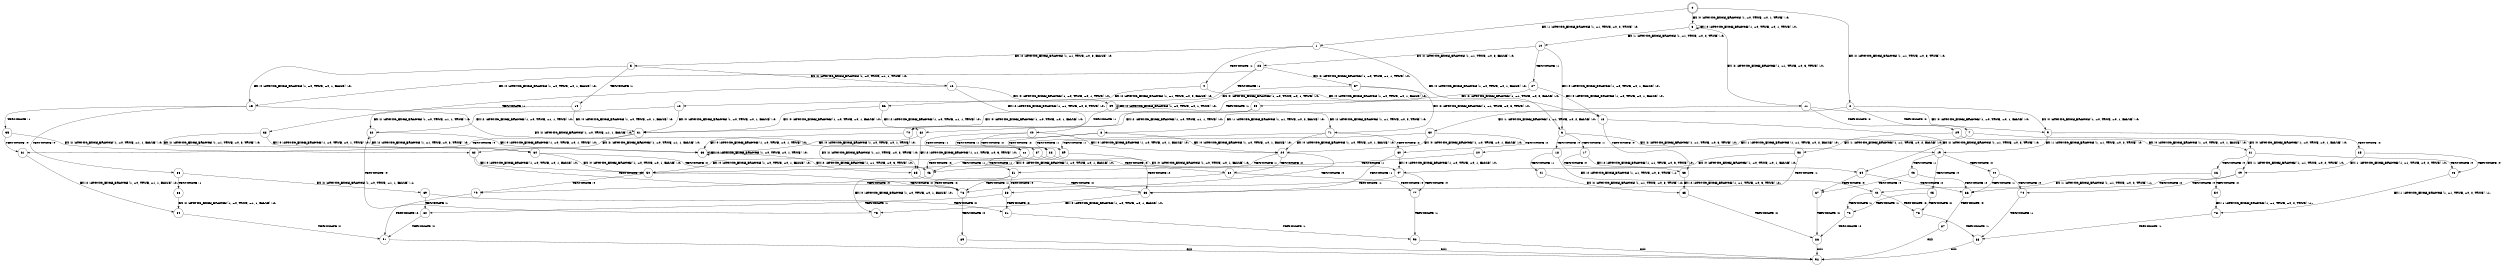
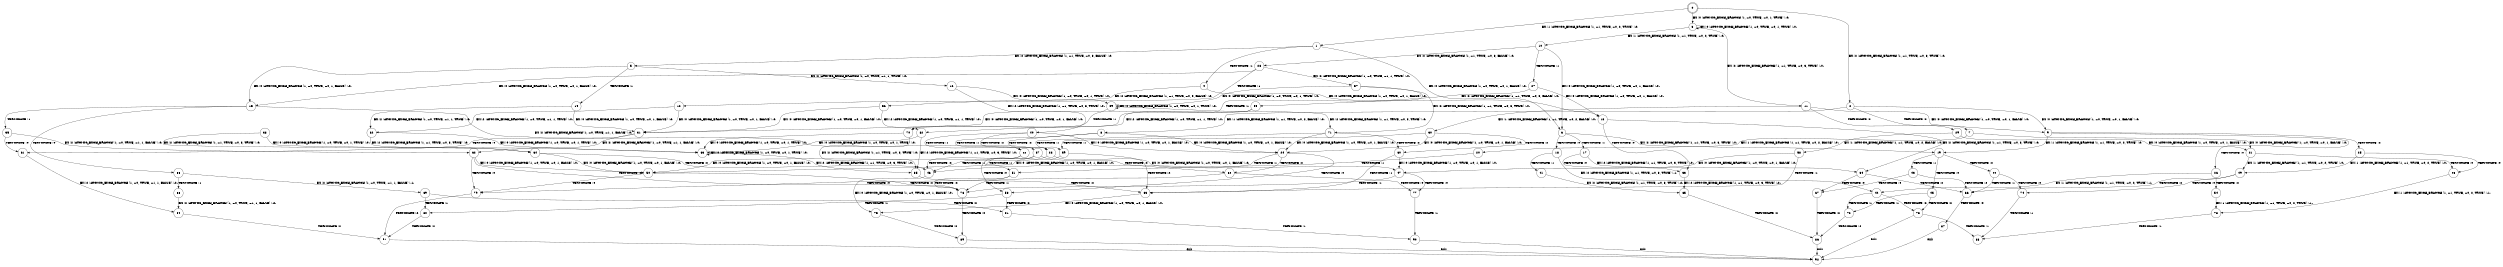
edge "16" -> "38": removed, label "TERMINATE !1"
edge "21" -> "26": now "9" -> "26"
edge "62" -> "79": added, label "TERMINATE !0"
edge "51" -> "53": now "37" -> "53"
edge "75" -> "32": now "75" -> "89"
edge "88" -> "92": now "73" -> "92"
